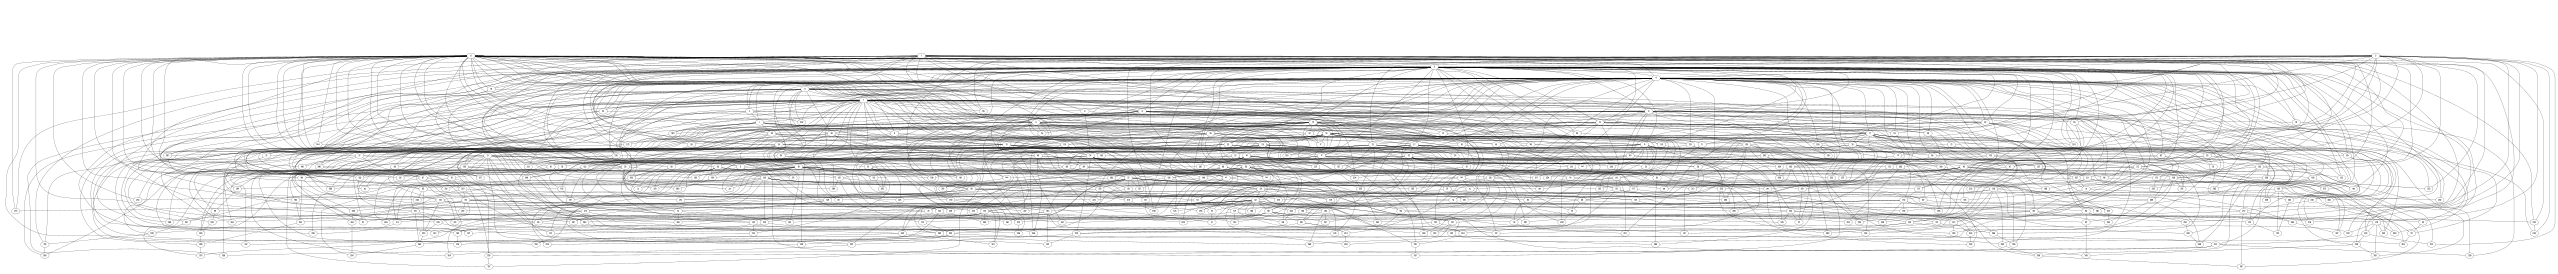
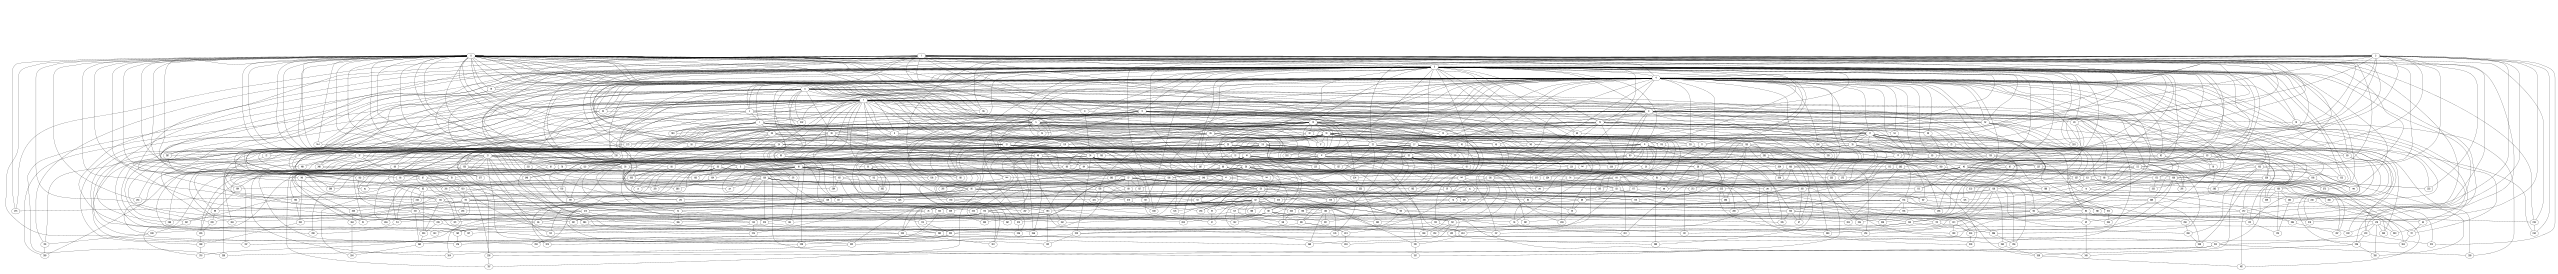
edge "52" -- "54": removed
edge "100" -- "273": now "14" -- "273"
edge "49" -- "251": now "313" -- "251"
node "292": removed
